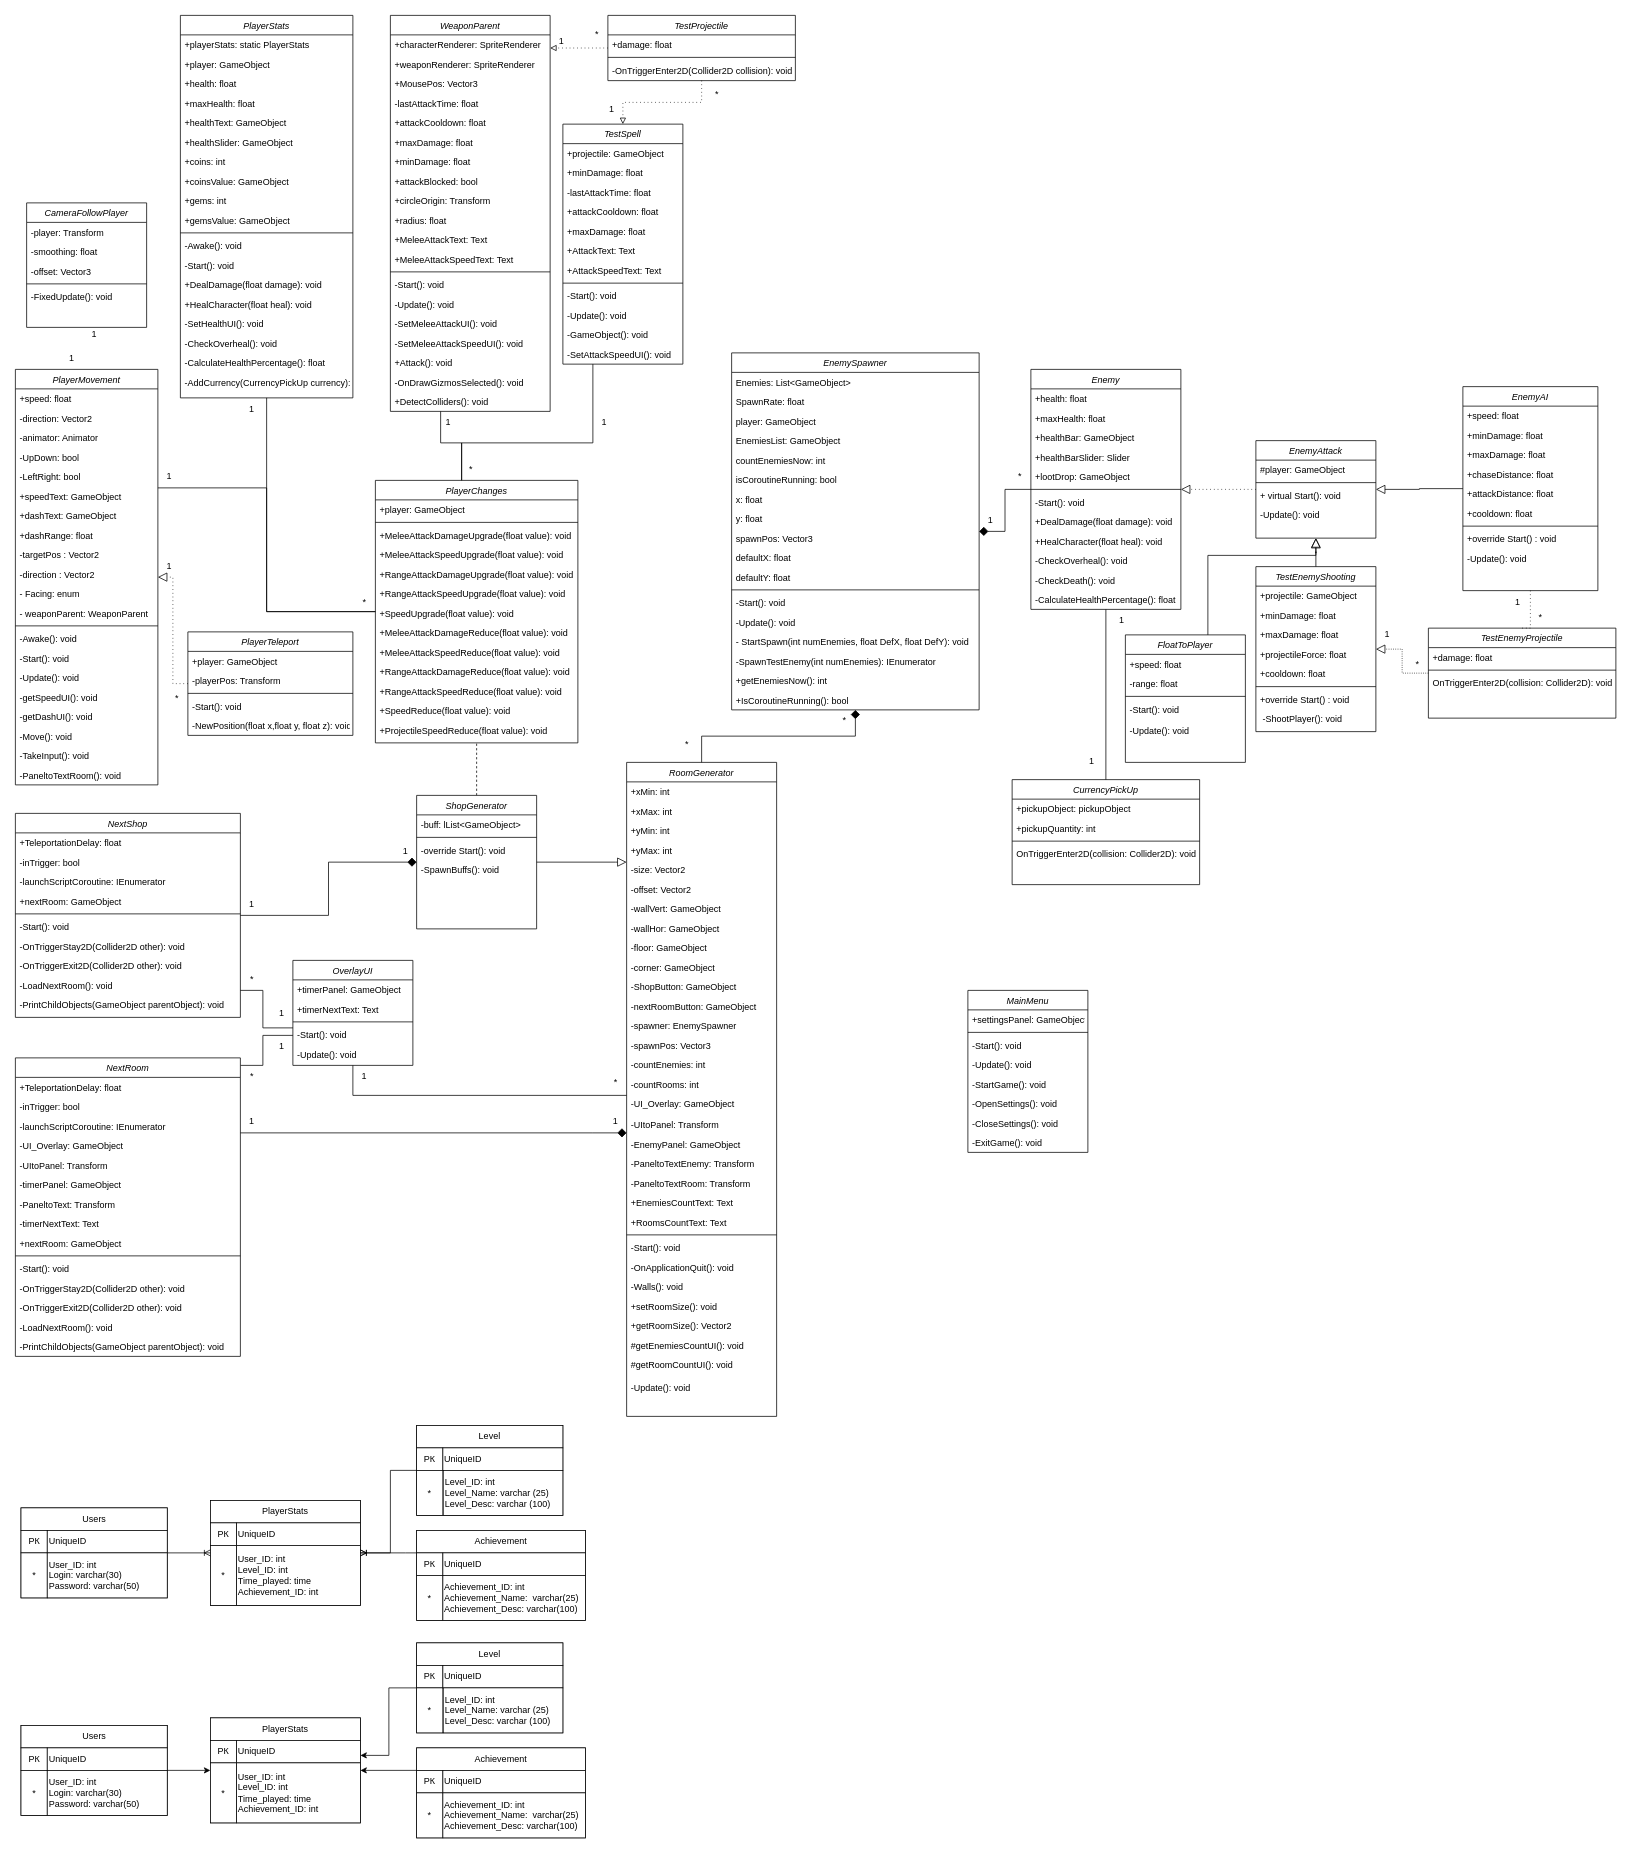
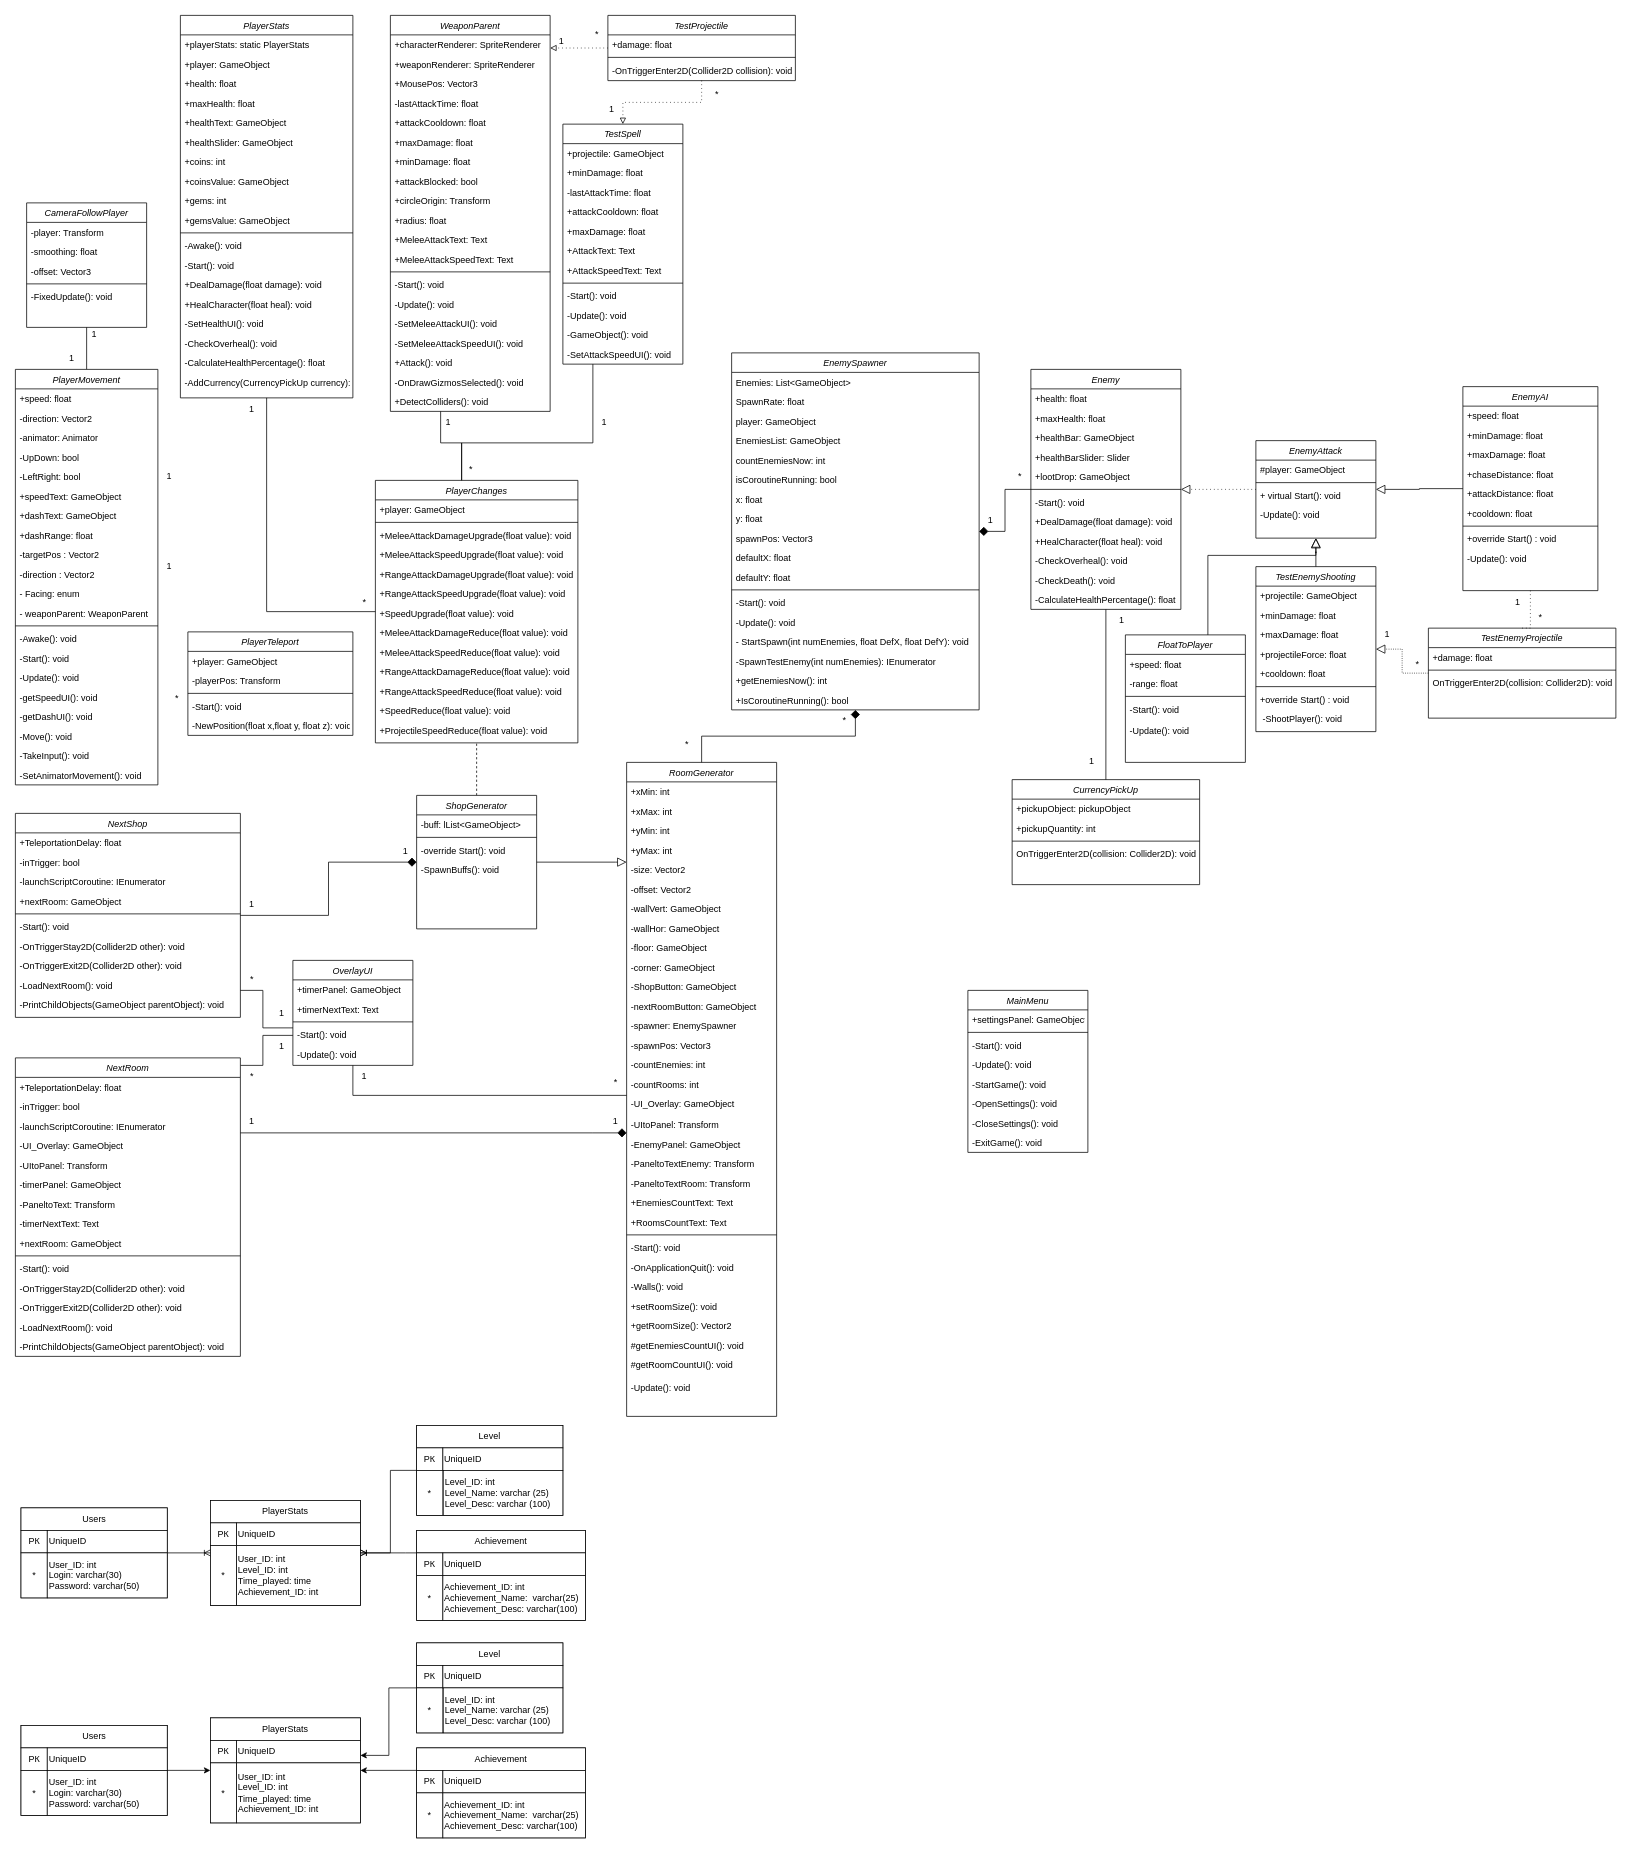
edge "CameraFollowPlayer" -- "PlayerMovement": added
edge "PlayerMovement" -- "PlayerChanges": removed
edge "PlayerTeleport" -> "PlayerMovement": removed
node "-PaneltoTextRoom(): void": label "-PaneltoTextRoom(): void" -> "-SetAnimatorMovement(): void"
